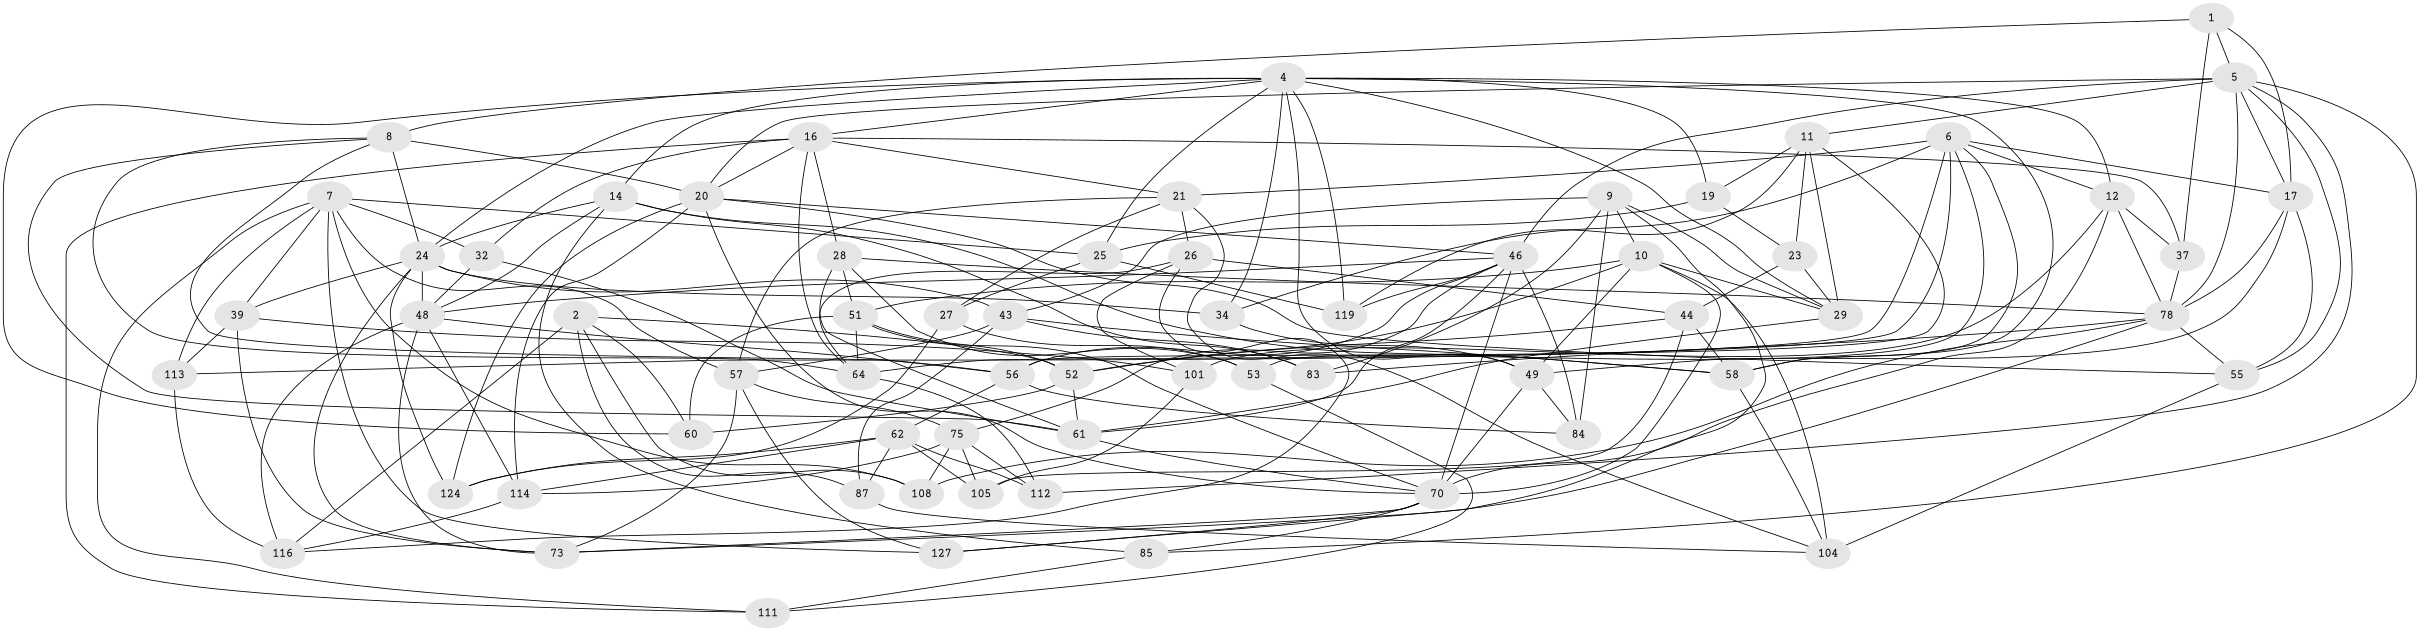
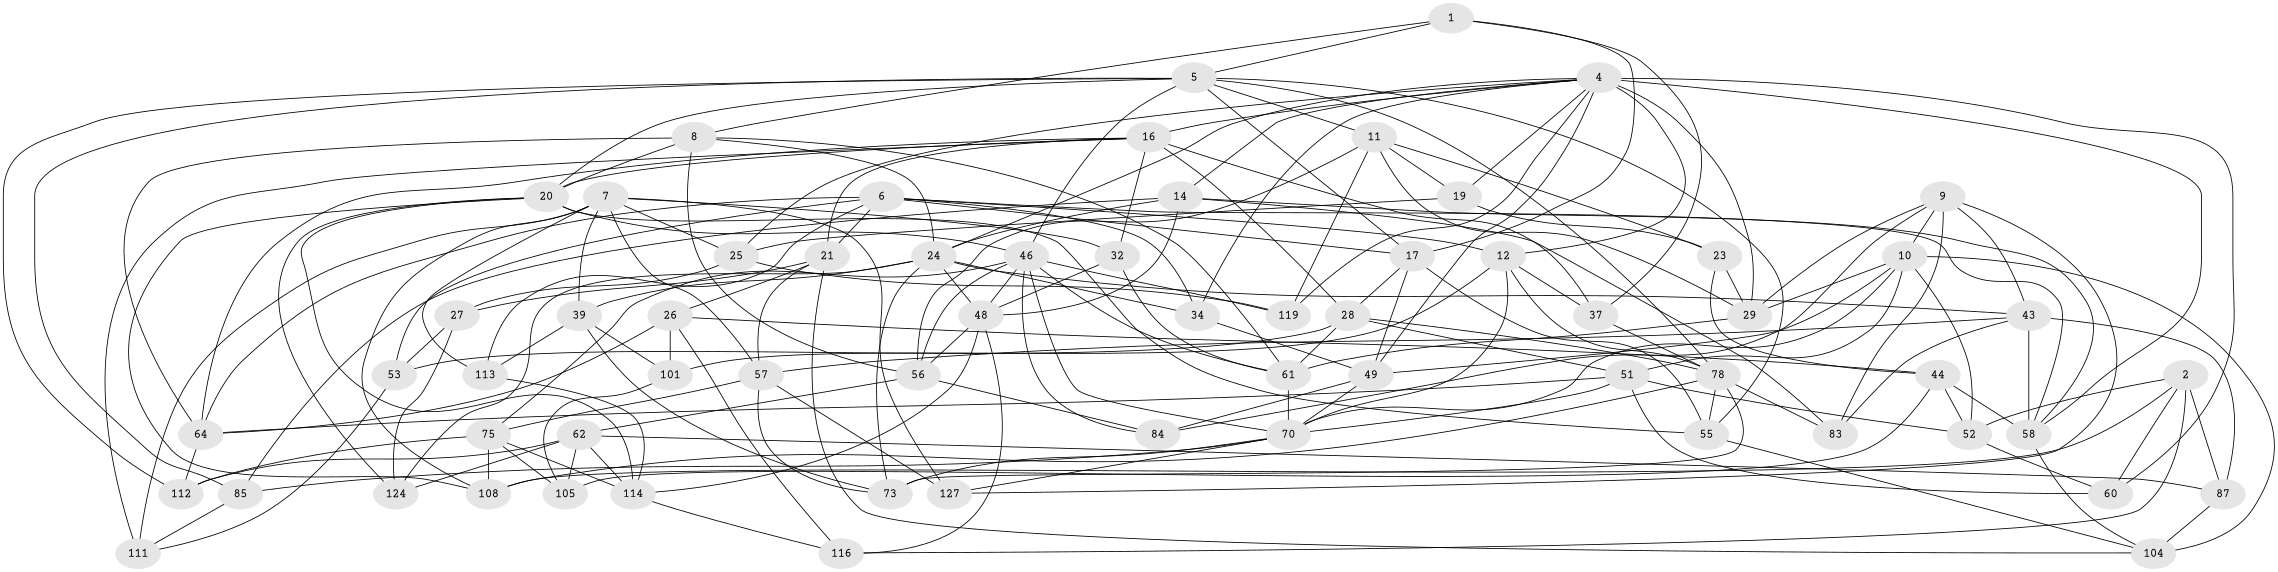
edge "17" -- "78": now "17" -- "28"
edge "52" -- "61": removed
edge "20" -- "70": now "20" -- "108"
edge "48" -- "73": removed
edge "113" -- "116": now "113" -- "114"
